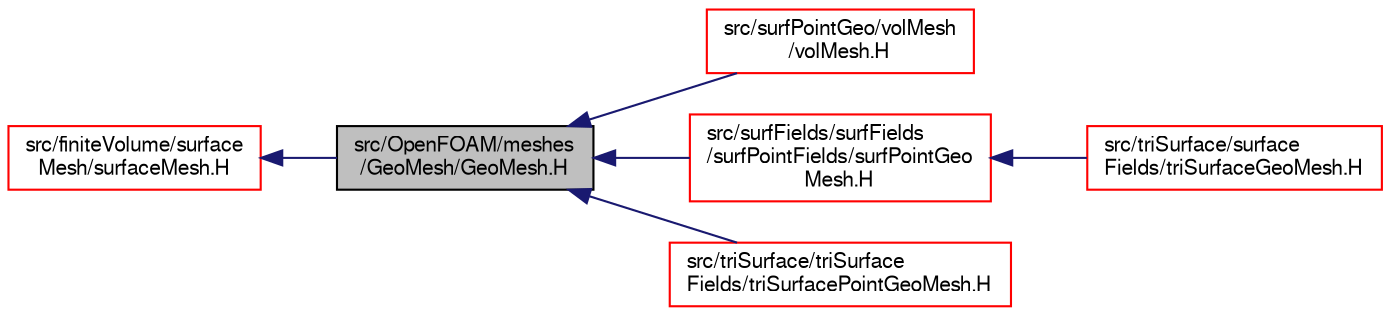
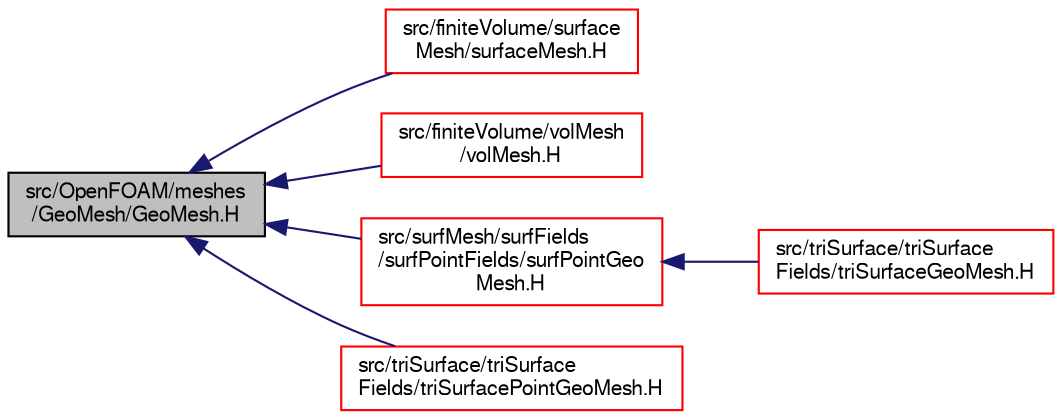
node "src/surfPointGeo/volMesh /volMesh.H": label "src/surfPointGeo/volMesh /volMesh.H" -> "src/finiteVolume/volMesh /volMesh.H"
edge "src/OpenFOAM/meshes /GeoMesh/GeoMesh.H" -> "src/finiteVolume/surface Mesh/surfaceMesh.H": reversed
node "src/surfFields/surfFields /surfPointFields/surfPointGeo Mesh.H": label "src/surfFields/surfFields /surfPointFields/surfPointGeo Mesh.H" -> "src/surfMesh/surfFields /surfPointFields/surfPointGeo Mesh.H"
node "src/triSurface/surface Fields/triSurfaceGeoMesh.H": label "src/triSurface/surface Fields/triSurfaceGeoMesh.H" -> "src/triSurface/triSurface Fields/triSurfaceGeoMesh.H"
